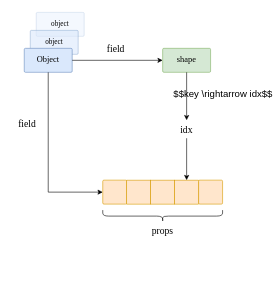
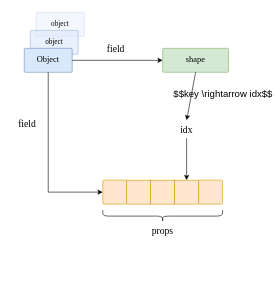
node "shape": size 48x24 -> 66x24
